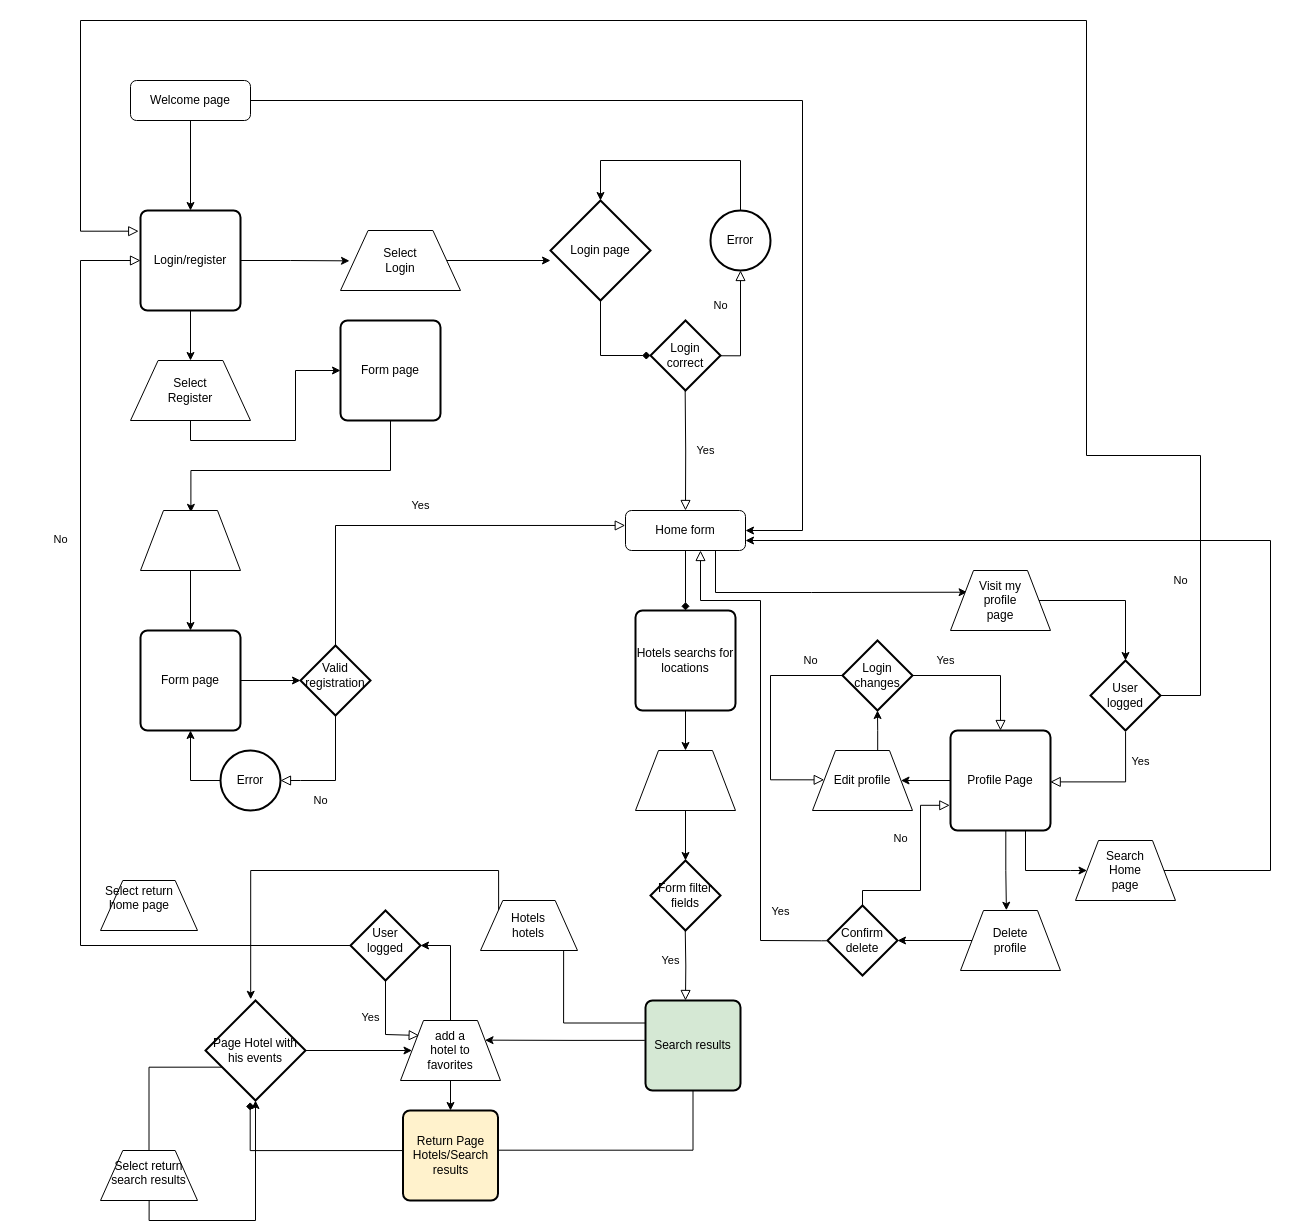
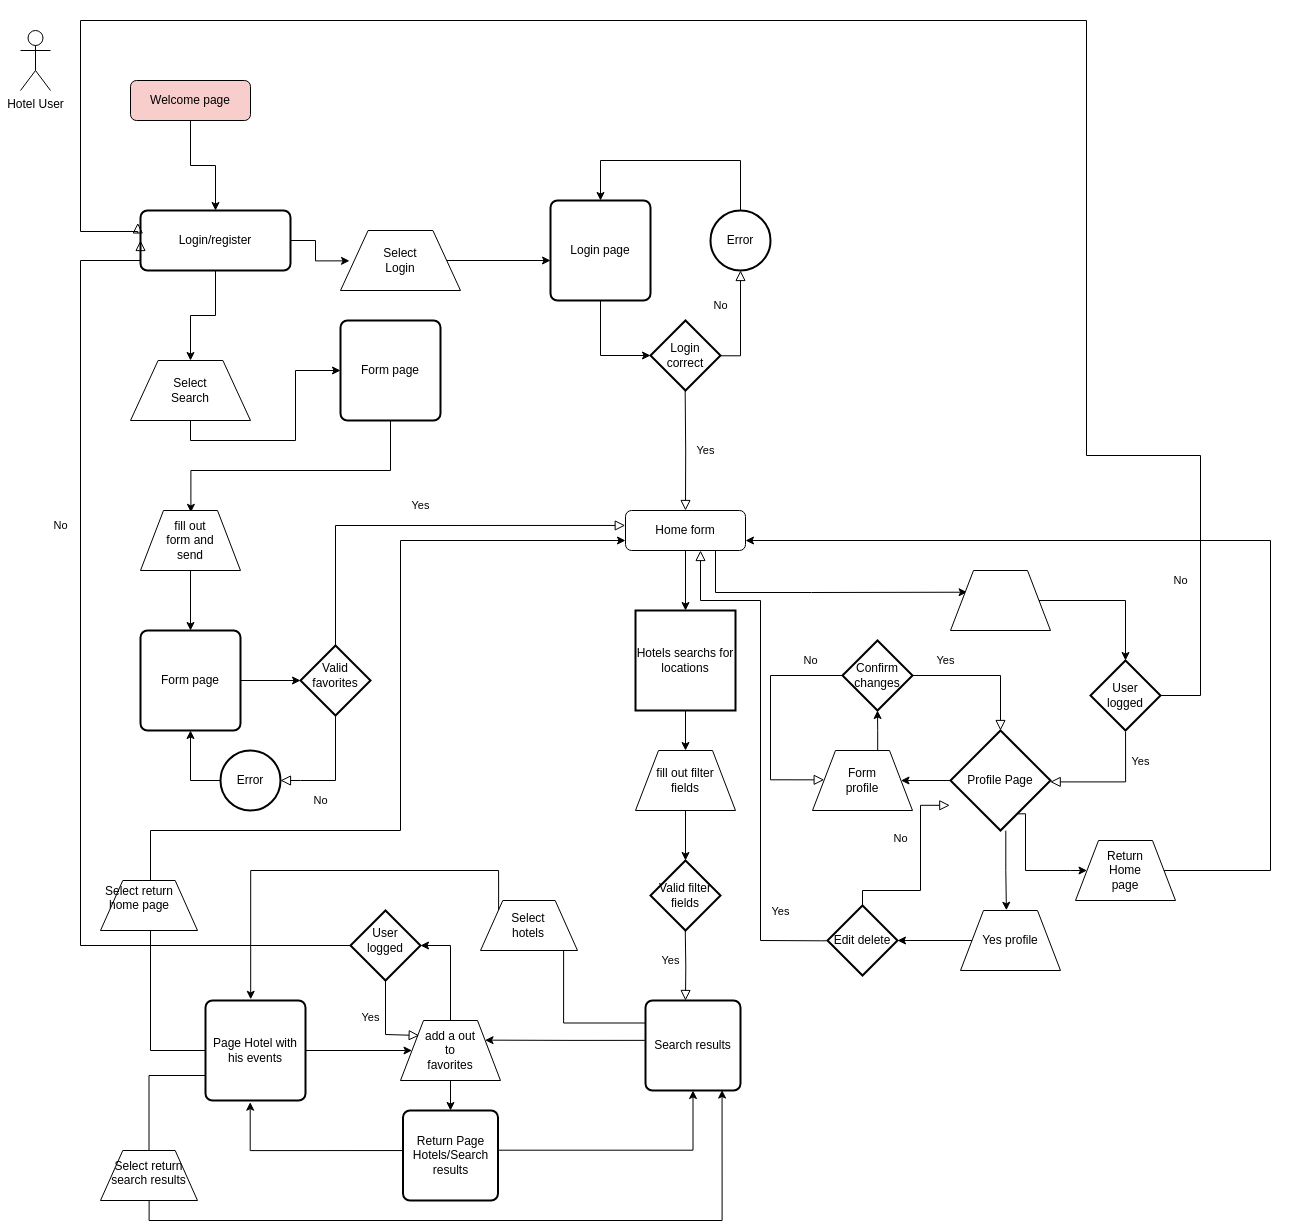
node "Hotel User": added
node "Welcome page": fillcolor #ffffff -> #f8cecc
edge "Welcome page" -> "Home form": removed
node "Login page": shape diamond -> rounded rectangle
node "Login/register": size 100x100 -> 150x60
edge "Login page" -> "Login correct": arrowhead diamond -> classic
node "Select Register": label "Select Register" -> "Select Search"
node "fill out form and send": added
edge "Home form" -> "Hotels searchs for locations": arrowhead diamond -> classic
node "Visit my profile page": removed
node "Hotels searchs for locations": shape rounded rectangle -> rectangle
node "Valid registration": label "Valid registration" -> "Valid favorites"
node "Login changes": label "Login changes" -> "Confirm changes"
edge "Page Hotel with his events" -> "Home form": added
node "fill out filter fields": added
node "Edit profile": label "Edit profile" -> "Form profile"
node "Profile Page": shape rounded rectangle -> diamond
node "Search Home page": label "Search Home page" -> "Return Home page"
node "Form filter fields": label "Form filter fields" -> "Valid filter fields"
node "Hotels hotels": label "Hotels hotels" -> "Select hotels"
node "Confirm delete": label "Confirm delete" -> "Edit delete"
node "Delete profile": label "Delete profile" -> "Yes profile"
node "Search results": fillcolor #d5e8d4 -> #ffffff
node "Page Hotel with his events": shape diamond -> rounded rectangle
node "add a hotel to favorites": label "add a hotel to favorites" -> "add a out to favorites"
edge "Search results" -- "Return Page Hotels/Search results": arrowhead none -> classic
edge "Return Page Hotels/Search results" -> "Page Hotel with his events": arrowhead diamond -> classic
node "Return Page Hotels/Search results": fillcolor #fff2cc -> #ffffff
edge "Select return search results" -> "Page Hotel with his events": now "Select return search results" -> "Search results"
